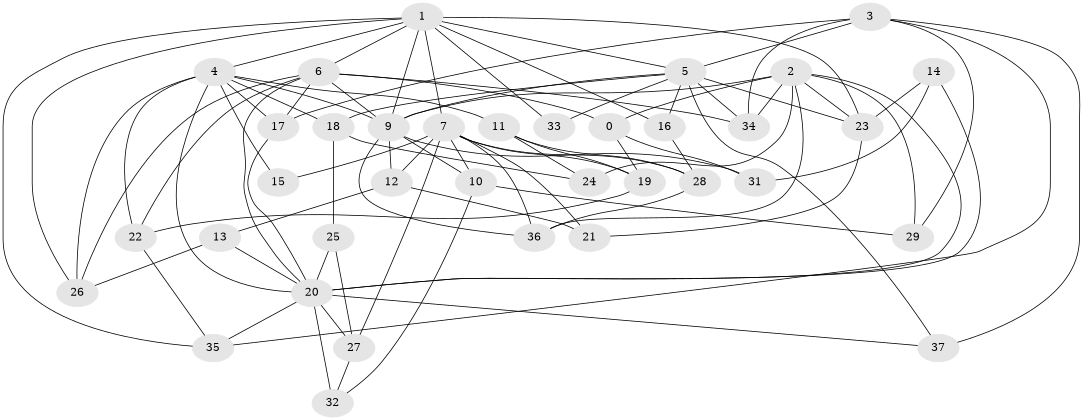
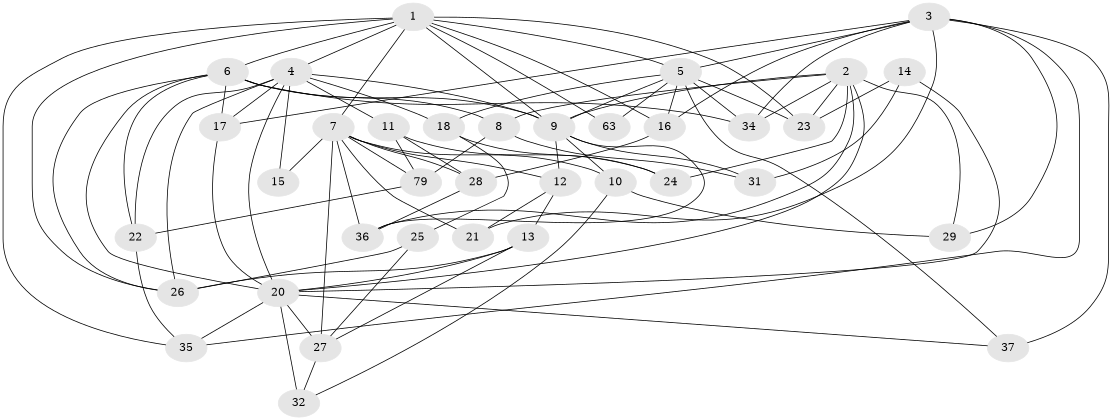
edge "3" -- "16": added
node "33": label "33" -> "63"
node "0": label "0" -> "8"
node "19": label "19" -> "79"
edge "23" -- "21": now "3" -- "21"
edge "25" -- "20": now "25" -- "26"
edge "13" -- "27": added
